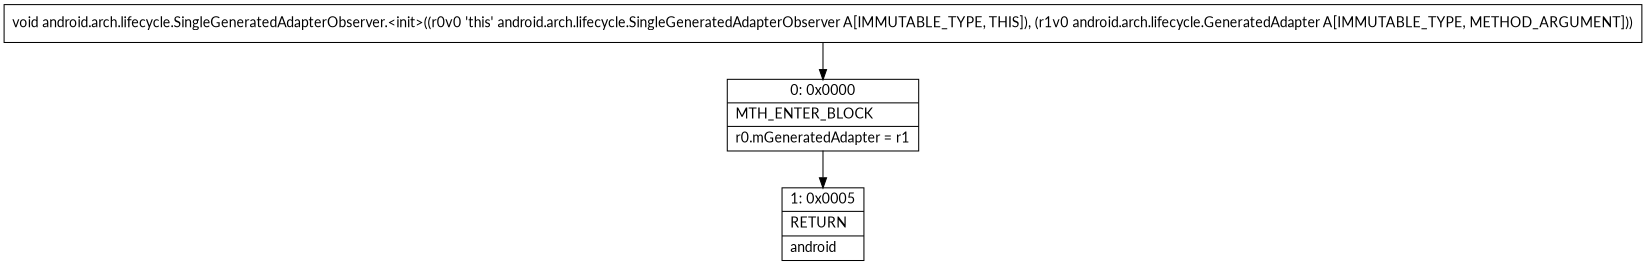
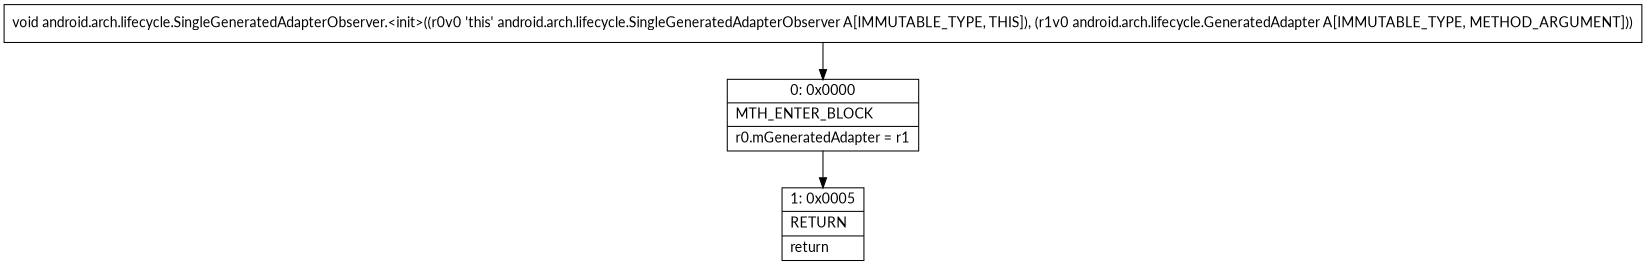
node "1: 0x0005": text "android" -> "return"
